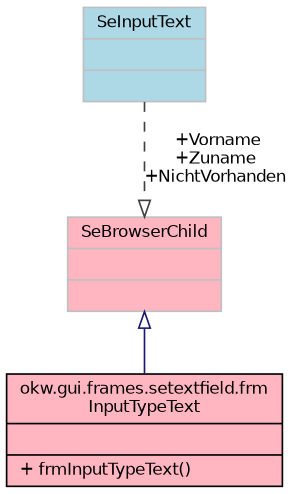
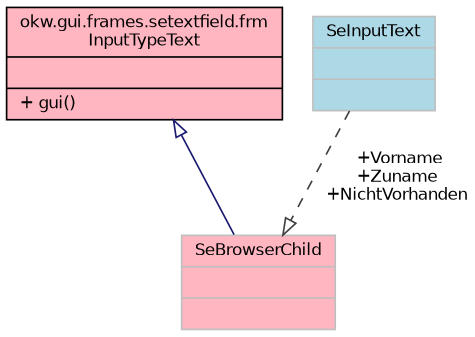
edge "okw.gui.frames.setextfield.frm" -> "SeBrowserChild": reversed
node "okw.gui.frames.setextfield.frm": text "+ frmInputTypeText()" -> "+ gui()"
